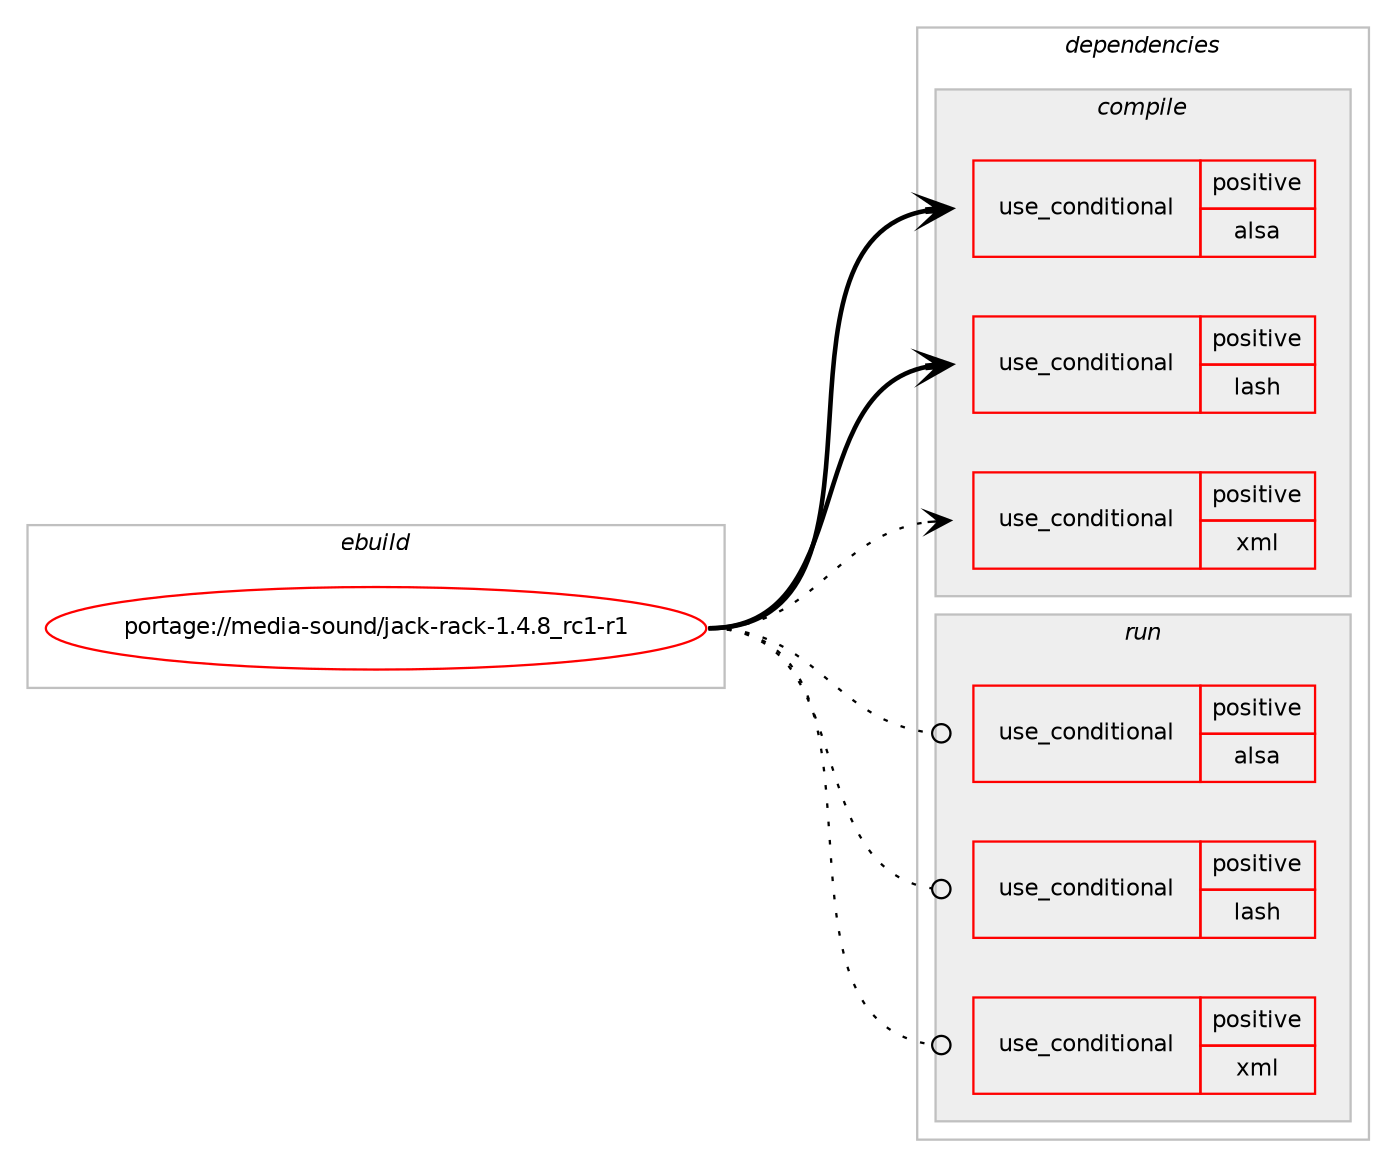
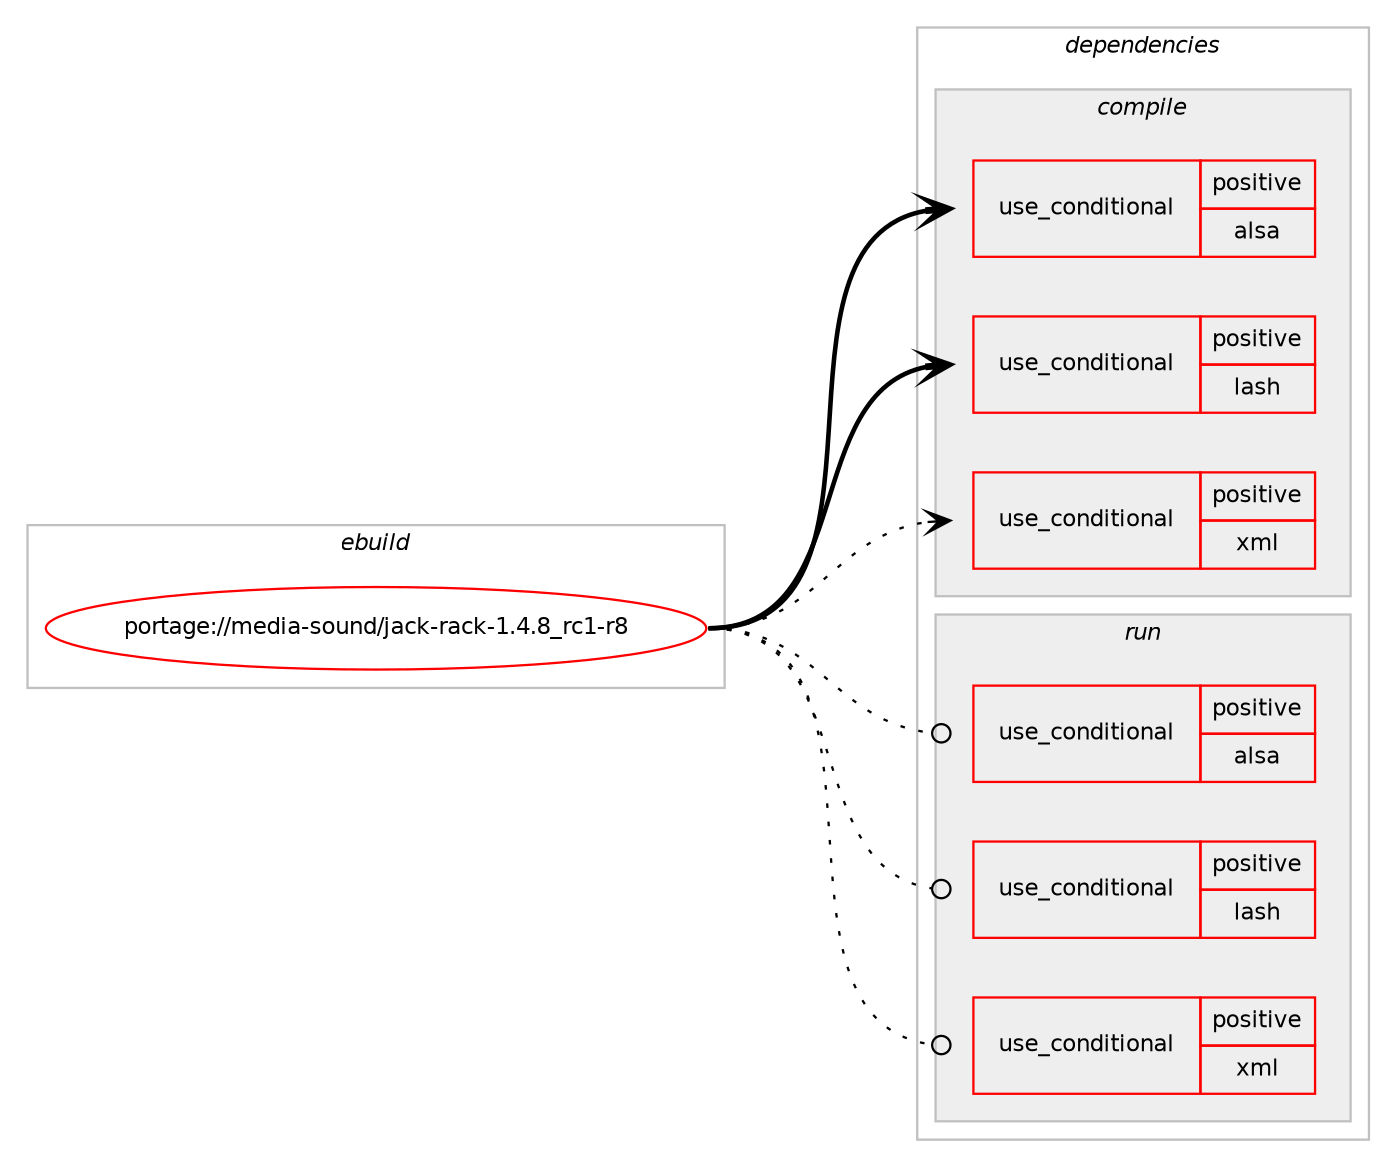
node "portage://media-sound/jack-rack-1.4.8_rc1-r1": label "portage://media-sound/jack-rack-1.4.8_rc1-r1" -> "portage://media-sound/jack-rack-1.4.8_rc1-r8"
